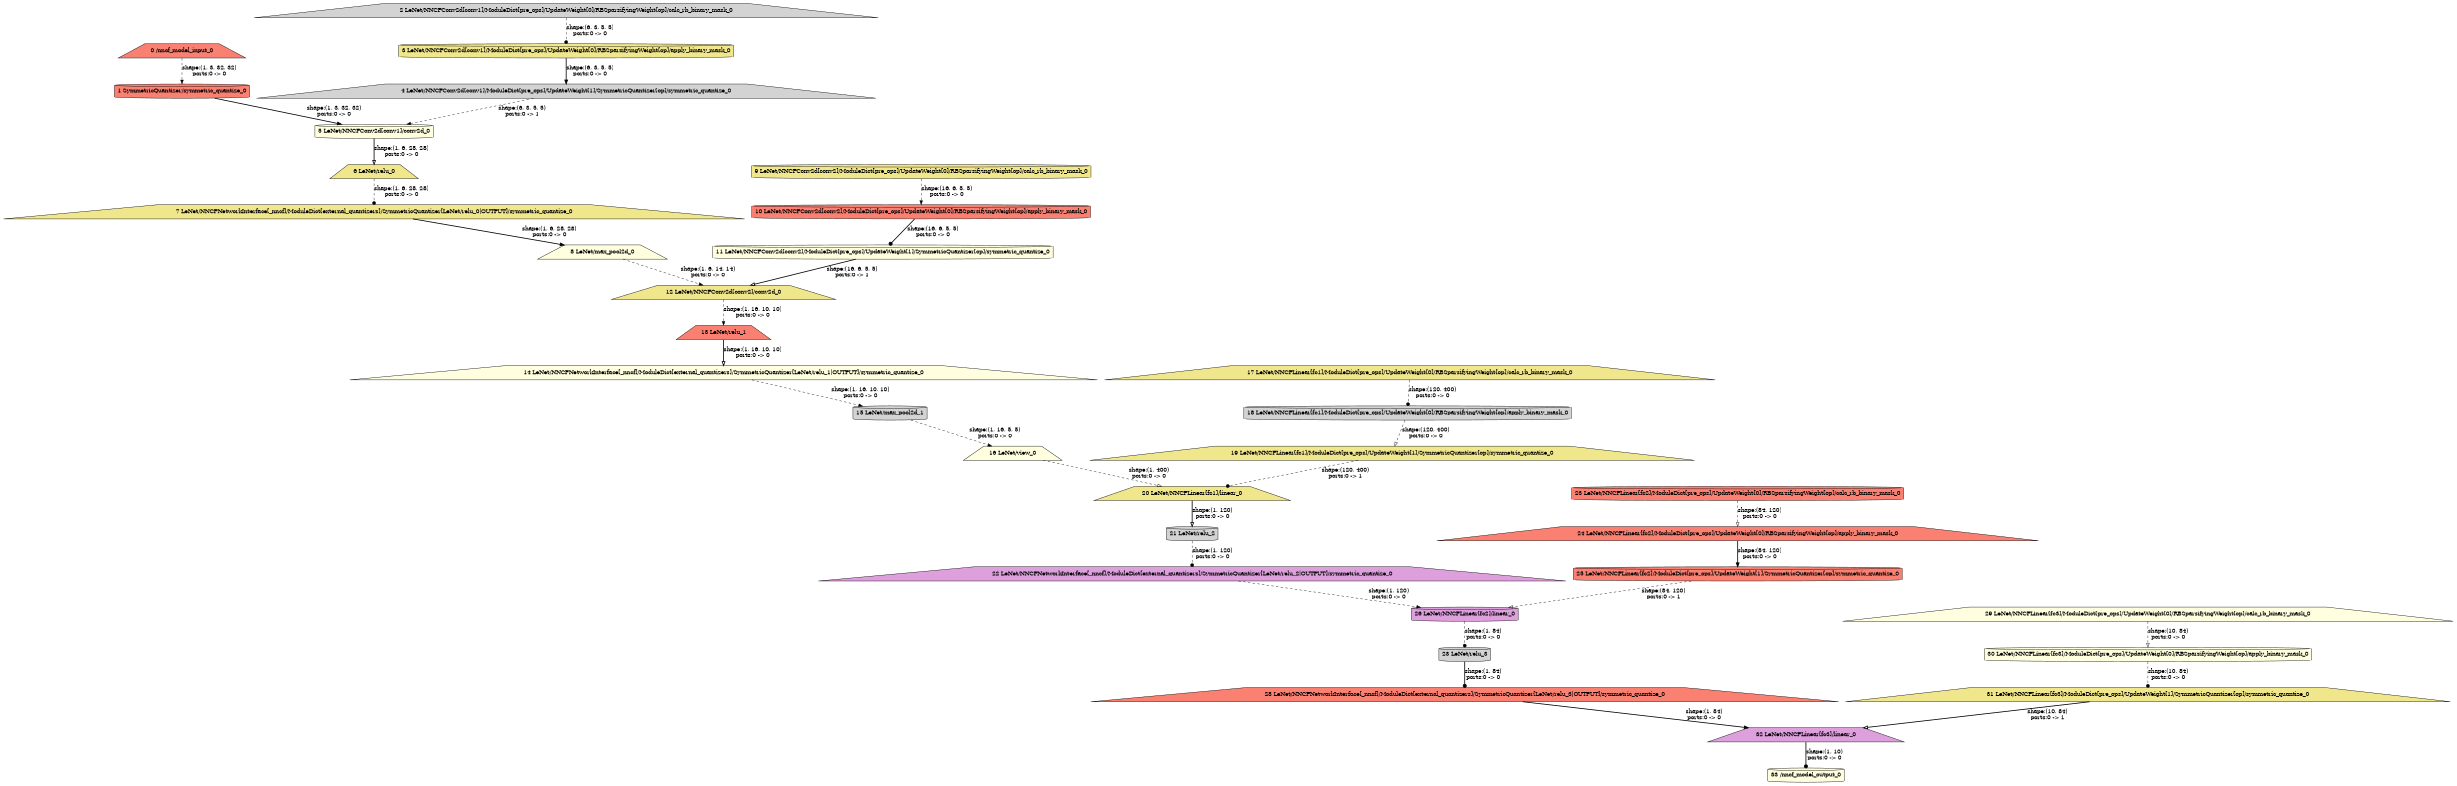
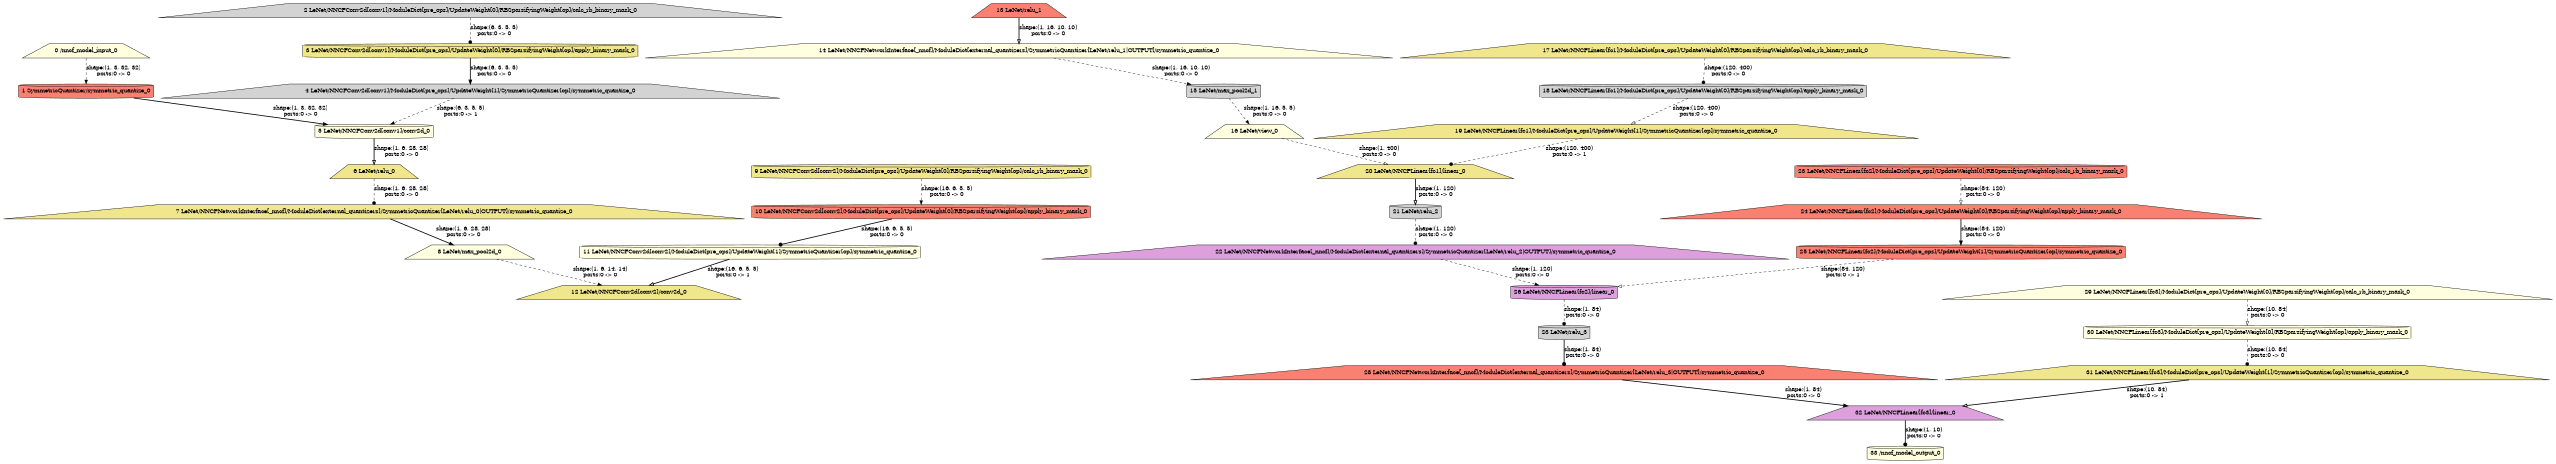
node "0 /nncf_model_input_0": fillcolor salmon -> lightyellow
edge "12 LeNet/NNCFConv2d[conv2]/conv2d_0" -> "13 LeNet/relu_1": removed, label "shape:(1, 16, 10, 10) ports:0 -> 0"
